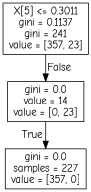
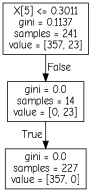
node "X[5] <= 0.3011 gini = 0.1137 gini = 241 value = [357, 23]": label "X[5] <= 0.3011 gini = 0.1137 gini = 241 value = [357, 23]" -> "X[5] <= 0.3011 gini = 0.1137 samples = 241 value = [357, 23]"
node "gini = 0.0 value = 14 value = [0, 23]": label "gini = 0.0 value = 14 value = [0, 23]" -> "gini = 0.0 samples = 14 value = [0, 23]"
